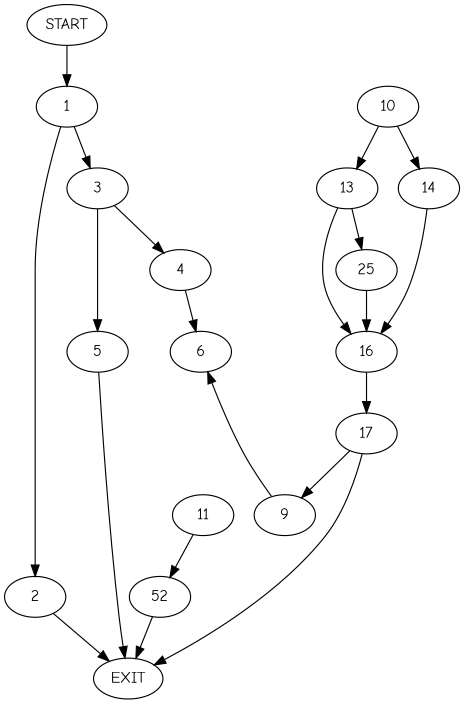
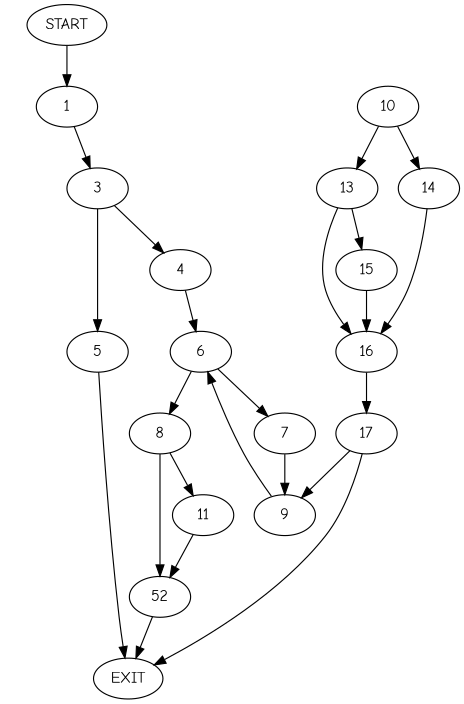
node "25": label "25" -> "15"
node "8": added
node "7": added
node "2": removed
